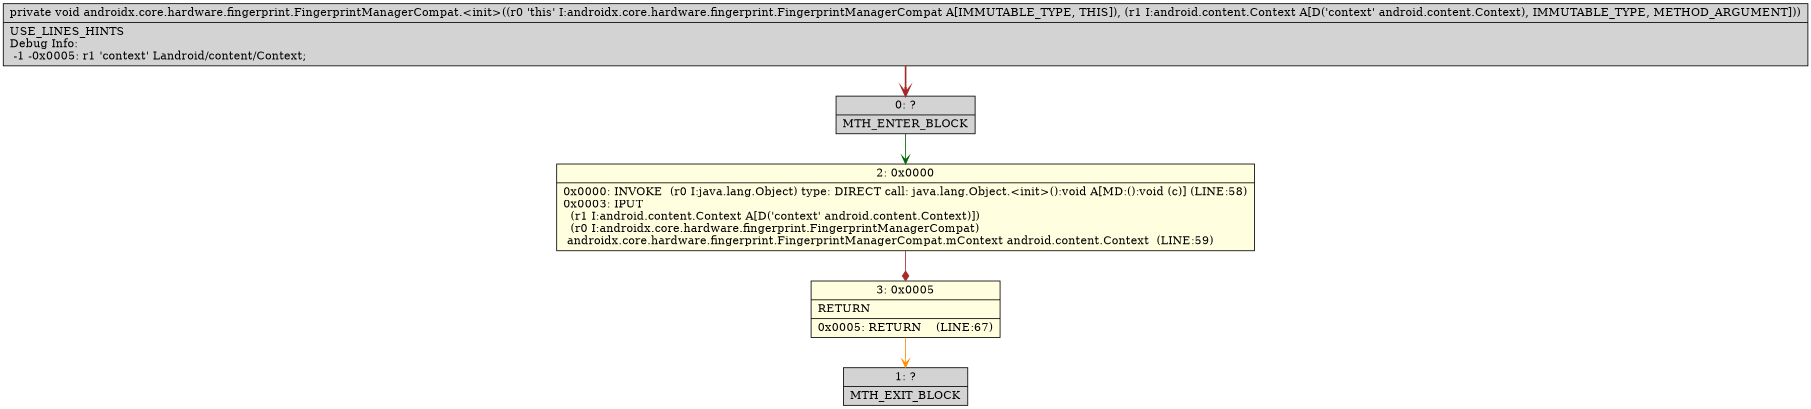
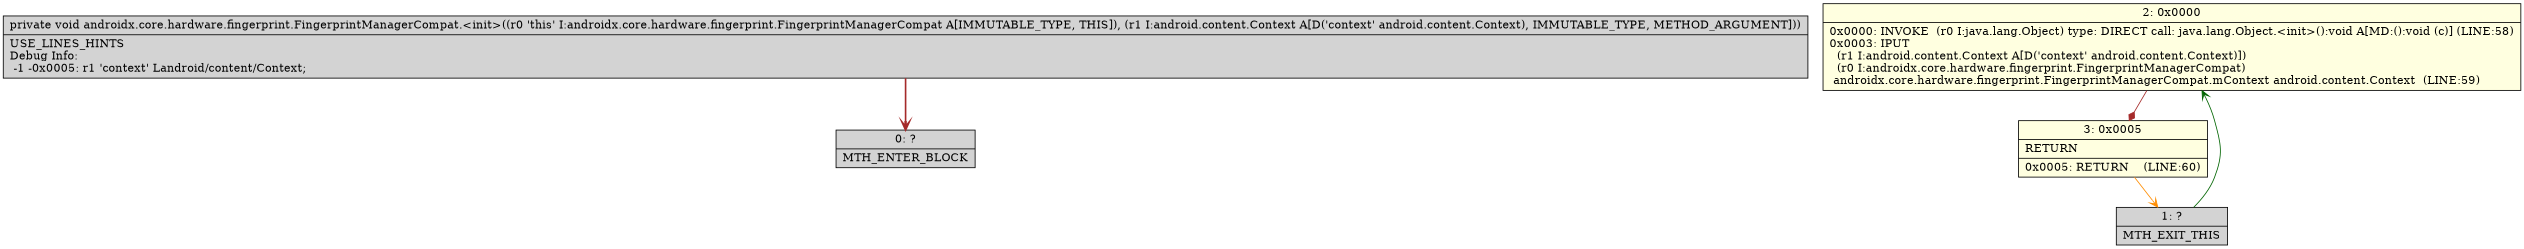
edge "0: ?" -> "2: 0x0000": now "1: ?" -> "2: 0x0000"
node "3: 0x0005": text "0x0005: RETURN    (LINE:67)" -> "0x0005: RETURN    (LINE:60)"
node "1: ?": text "MTH_EXIT_BLOCK" -> "MTH_EXIT_THIS"
